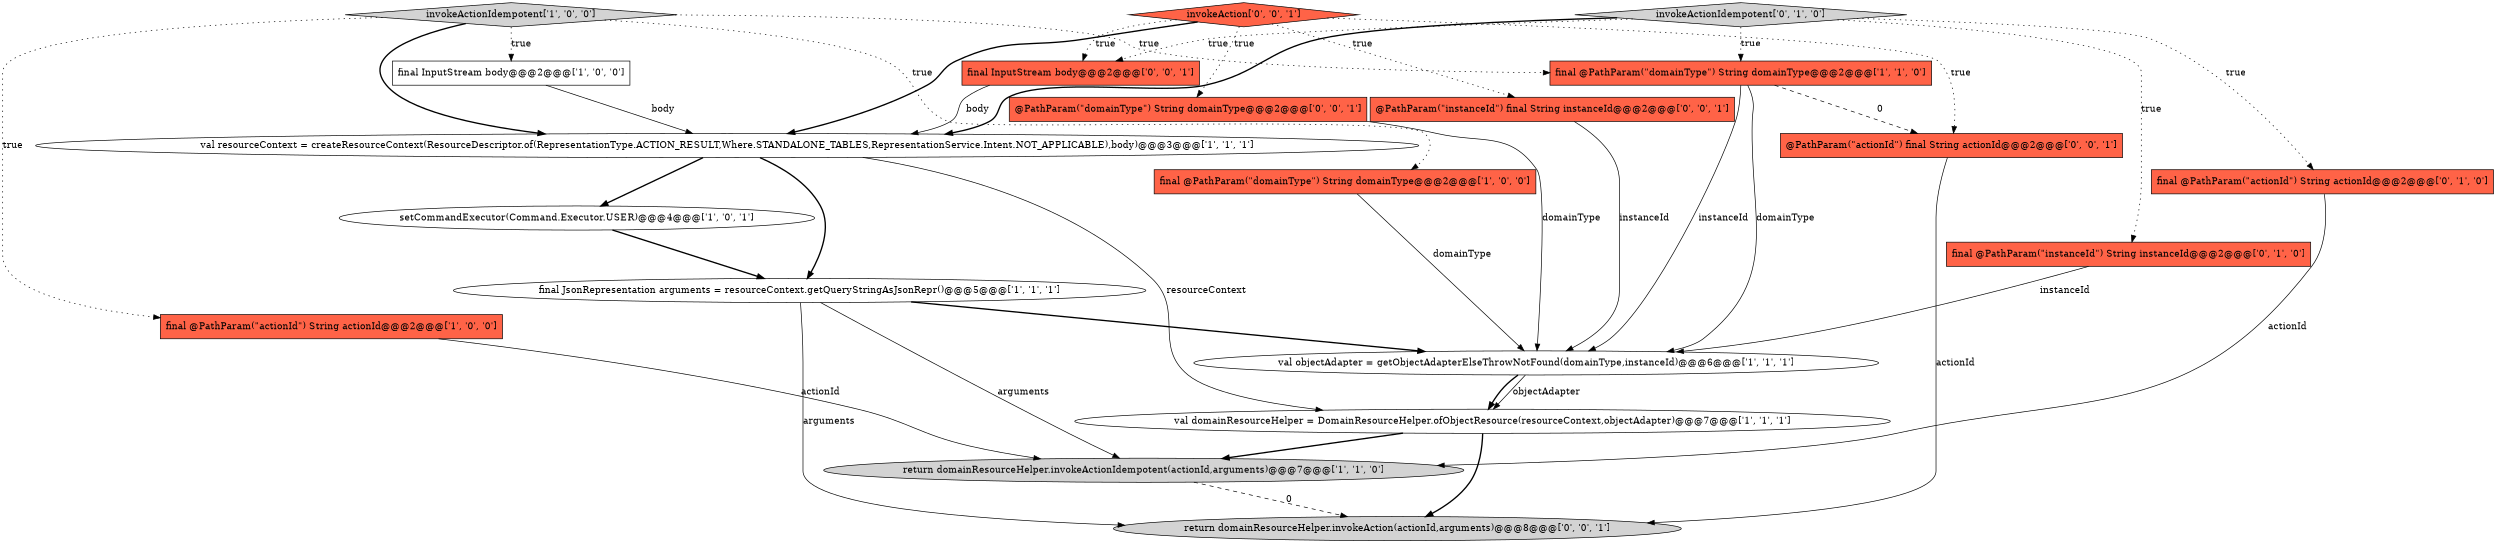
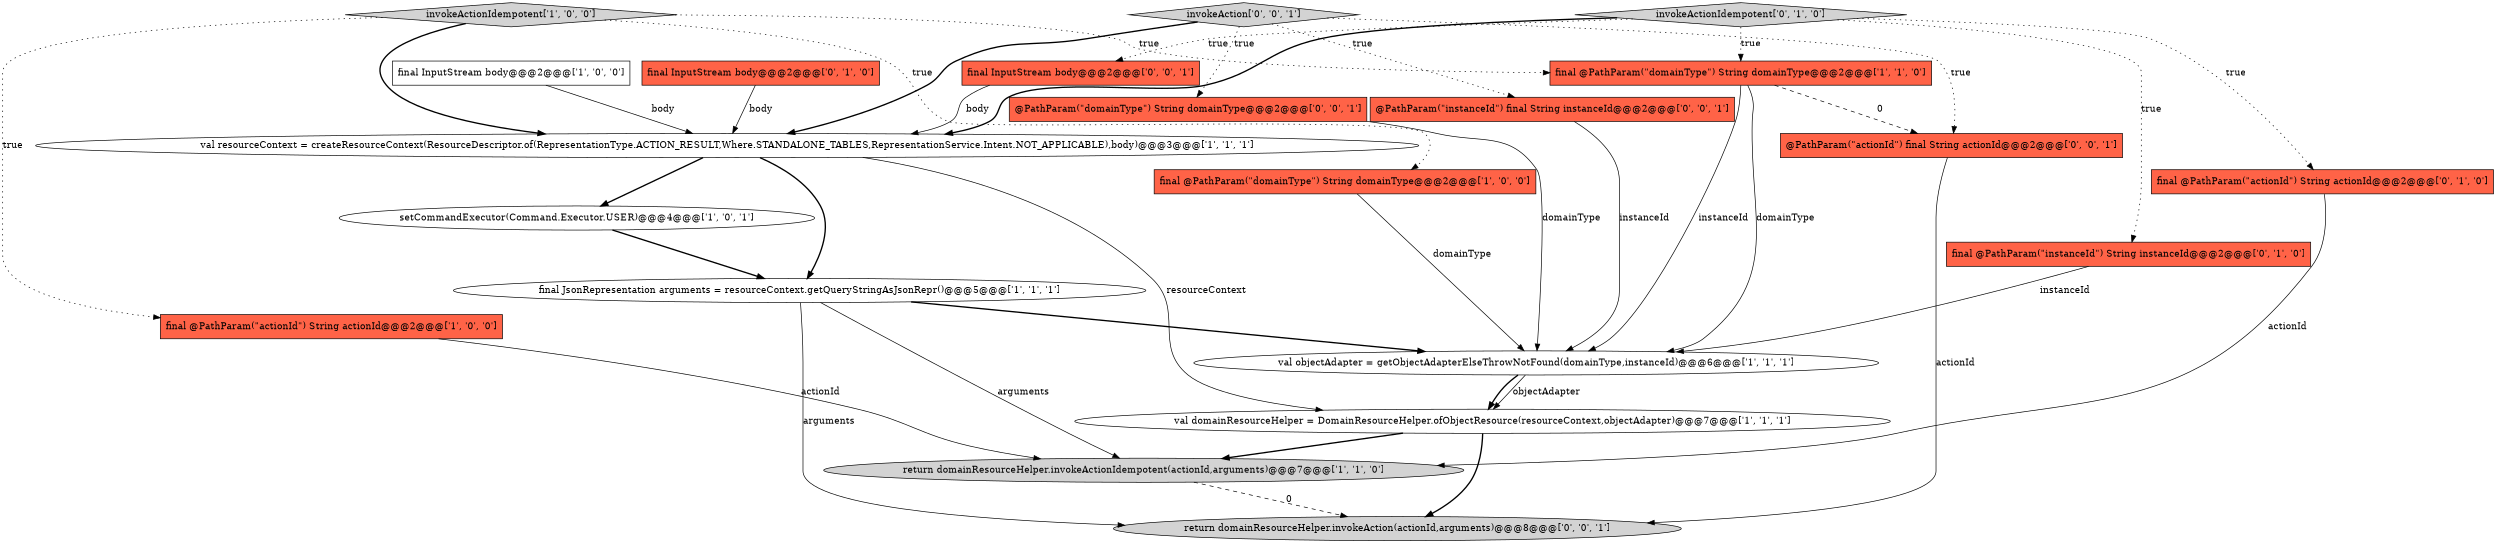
node "invokeAction['0', '0', '1']": fillcolor tomato -> lightgray
edge "invokeAction['0', '0', '1']" -> "final InputStream body@@@2@@@['0', '0', '1']": removed, label "true"
edge "invokeActionIdempotent['1', '0', '0']" -> "final InputStream body@@@2@@@['1', '0', '0']": removed, label "true"
node "final InputStream body@@@2@@@['0', '1', '0']": added
